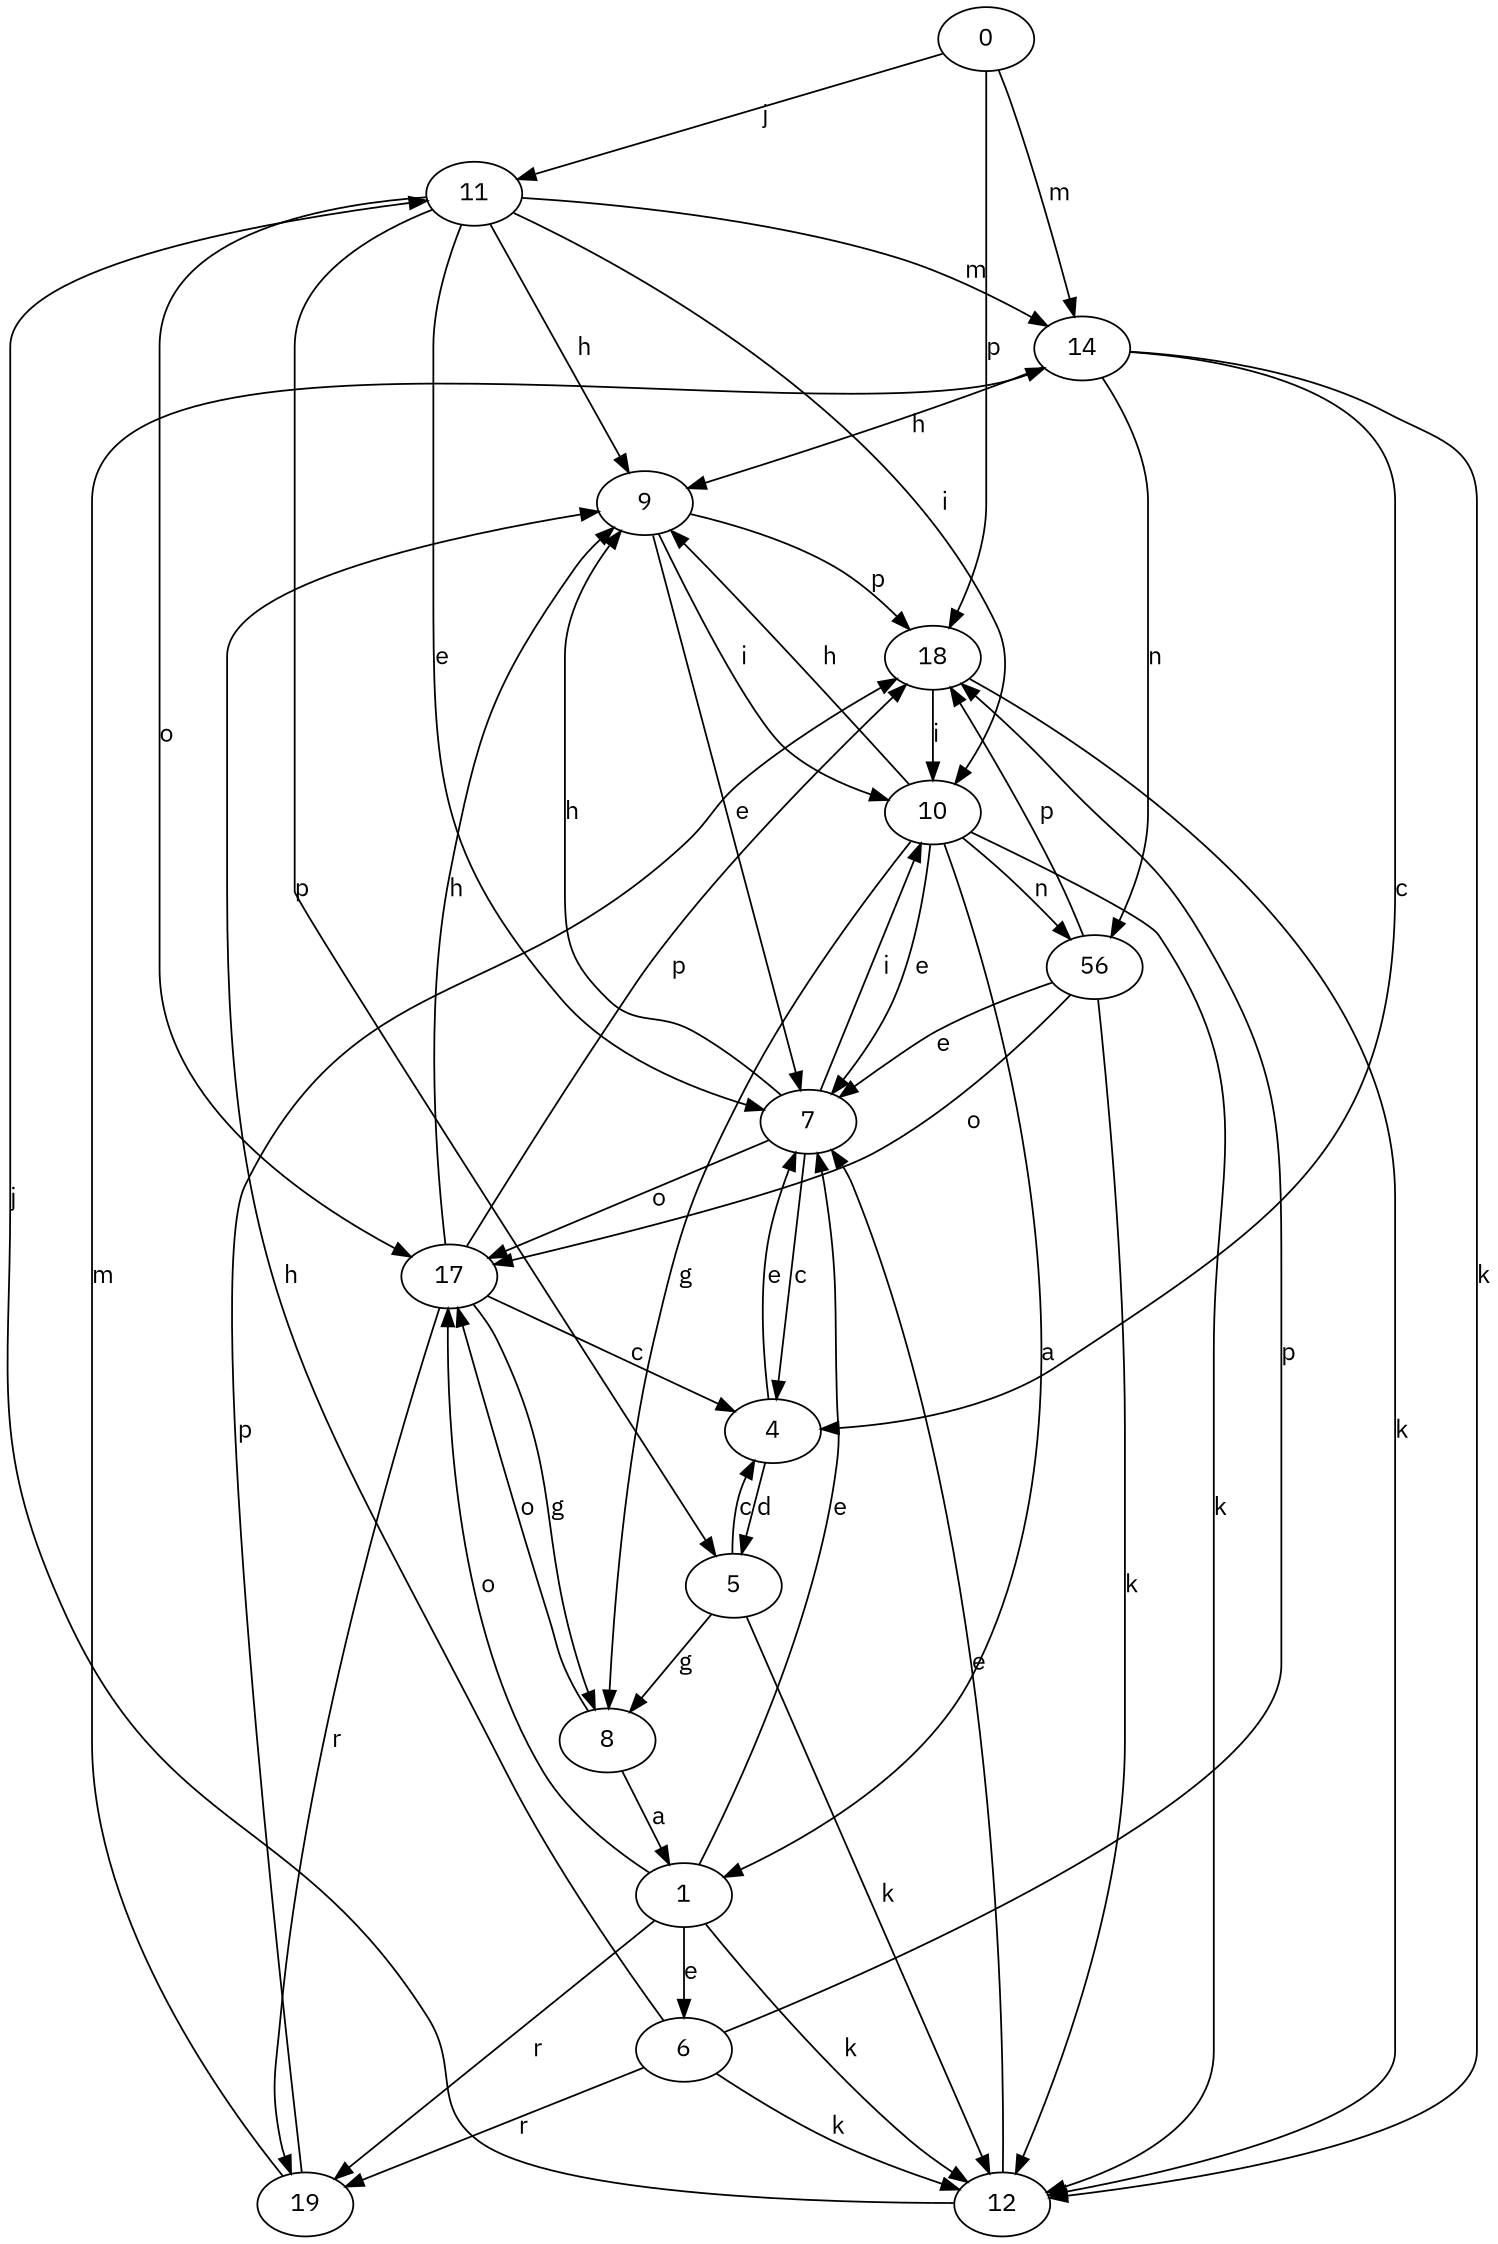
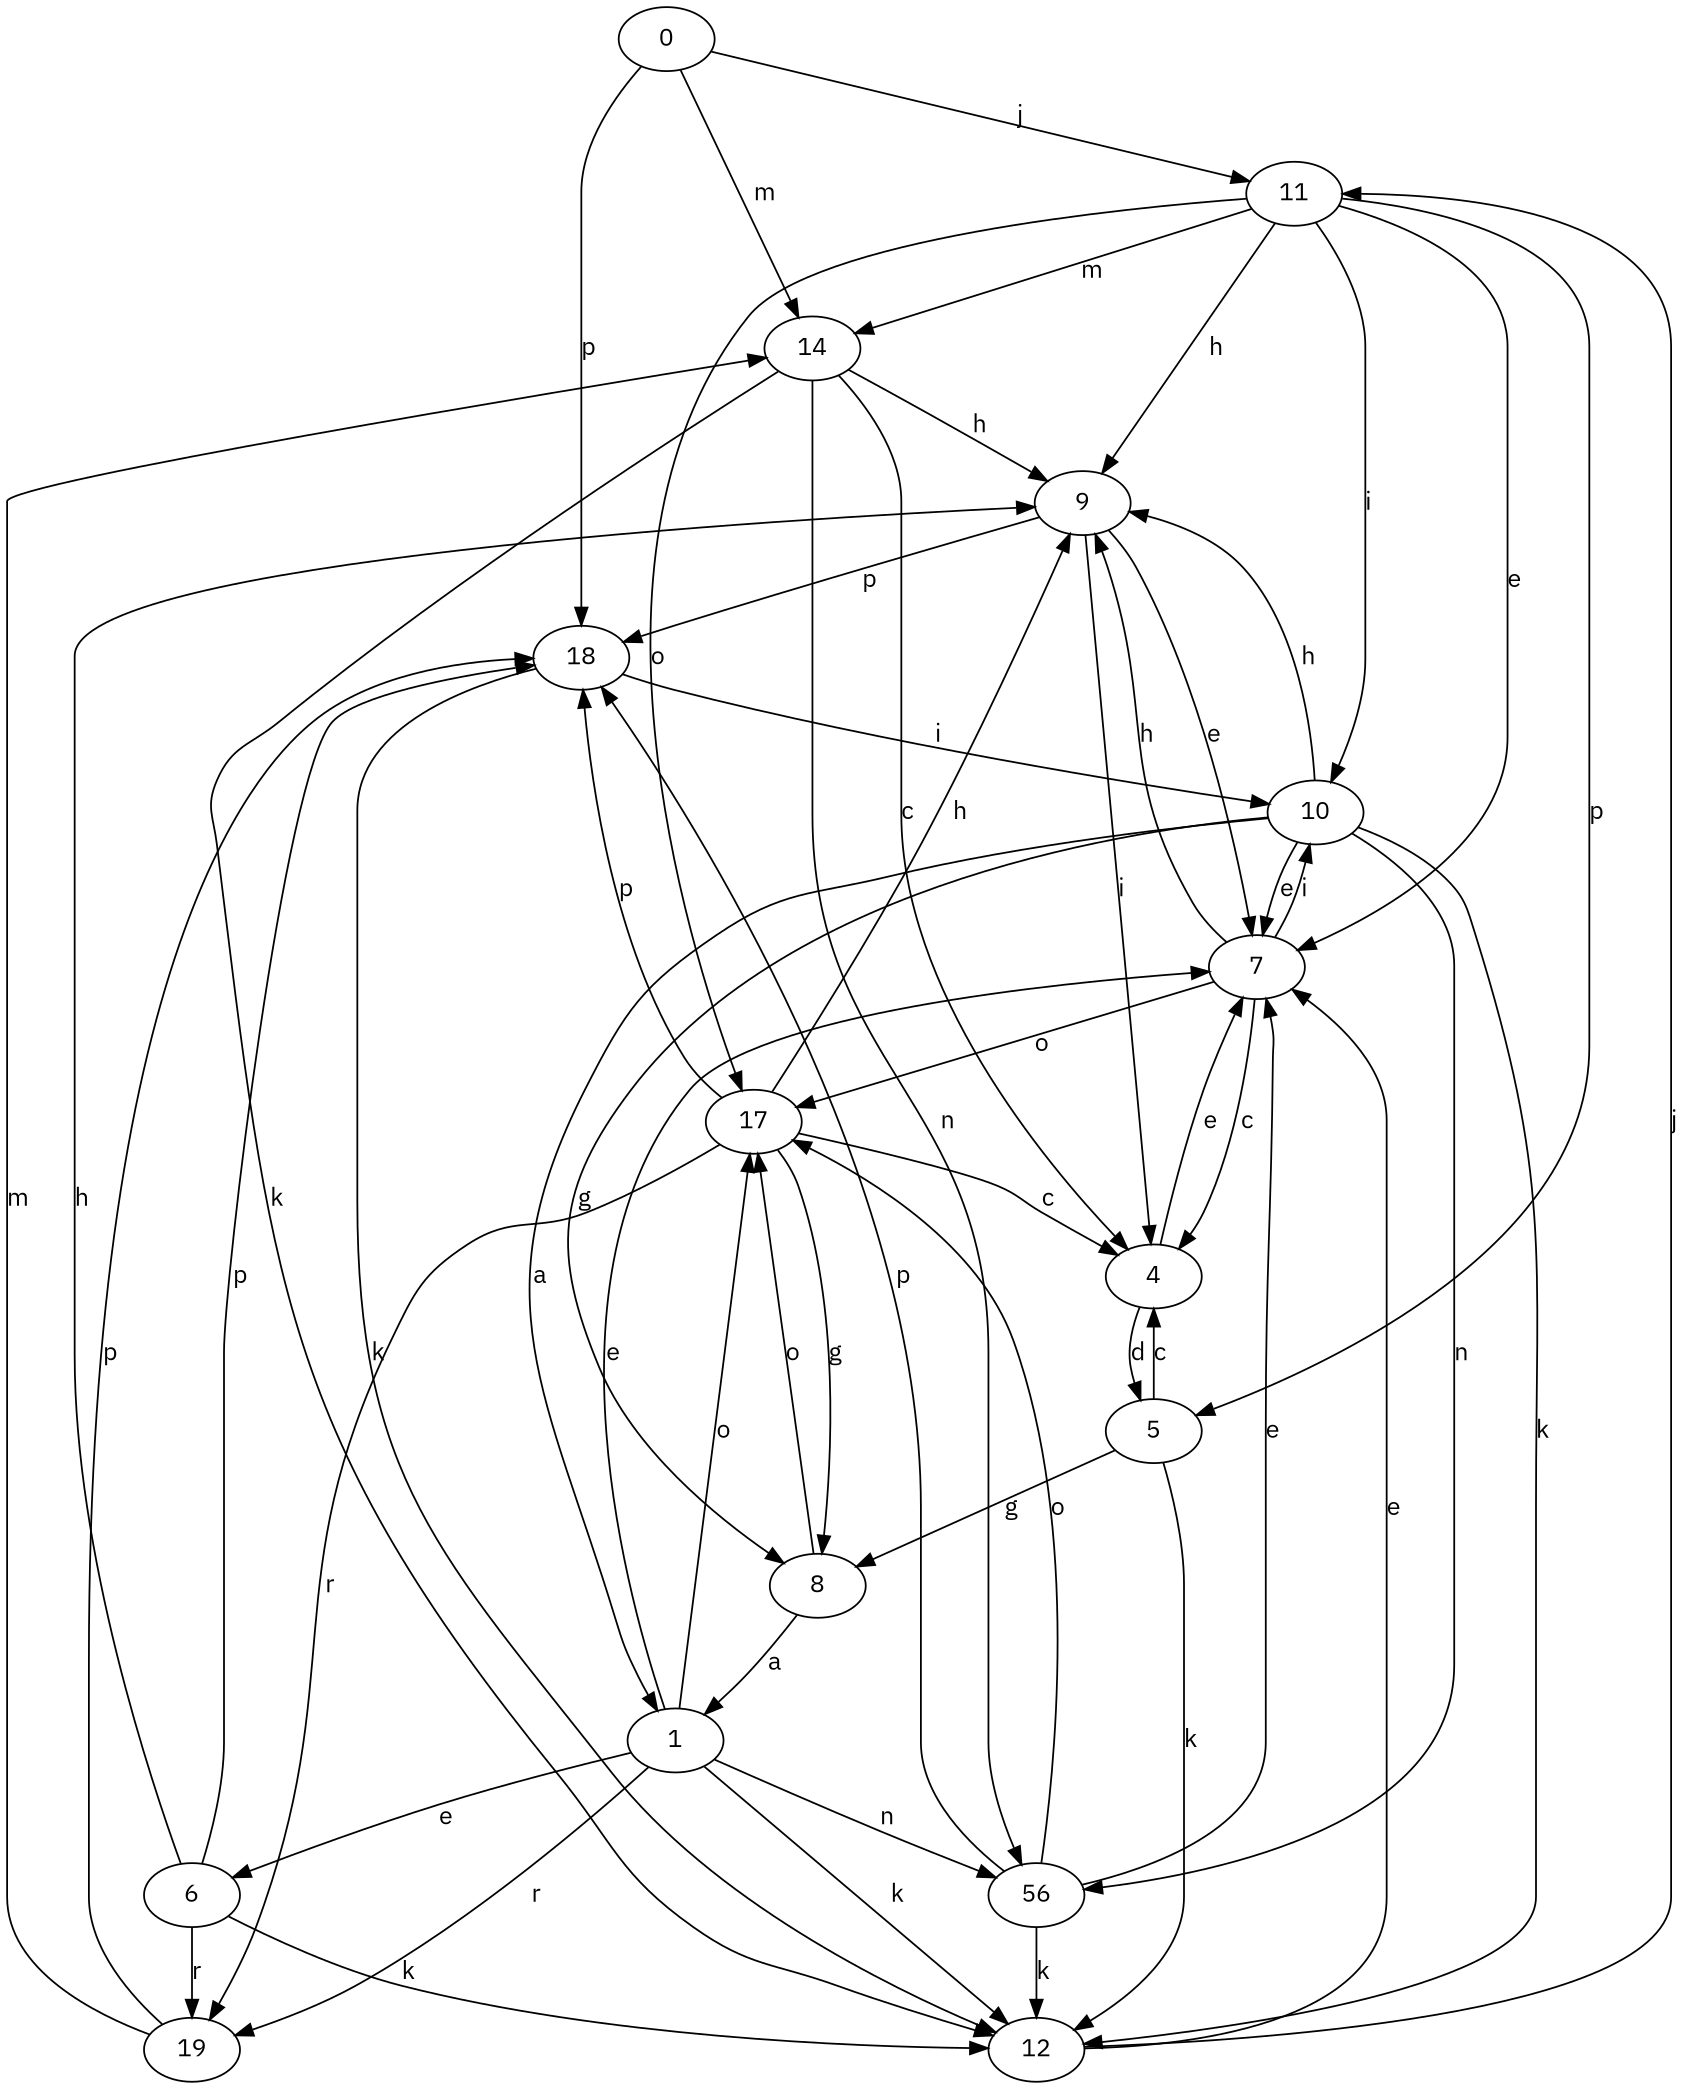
edge "9" -> "10": now "9" -> "4"
edge "1" -> "56": added, label "n"
